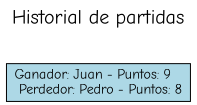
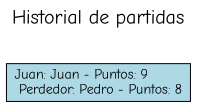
node "Ganador: Juan - Puntos: 9 Perdedor: Pedro - Puntos: 8": label "Ganador: Juan - Puntos: 9 Perdedor: Pedro - Puntos: 8" -> "Juan: Juan - Puntos: 9 Perdedor: Pedro - Puntos: 8"
